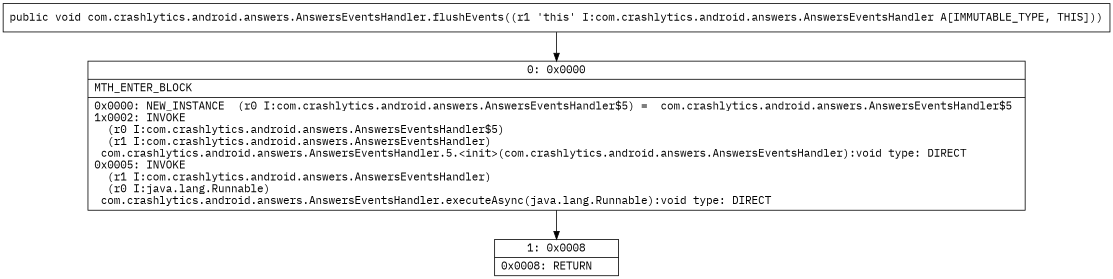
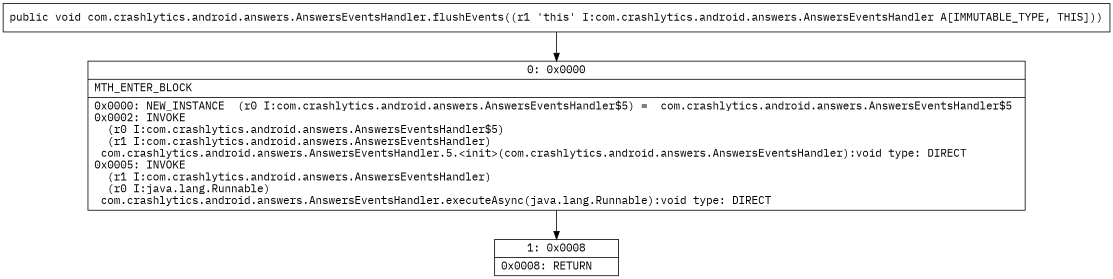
node "0: 0x0000": text "1x0002: INVOKE" -> "0x0002: INVOKE"
